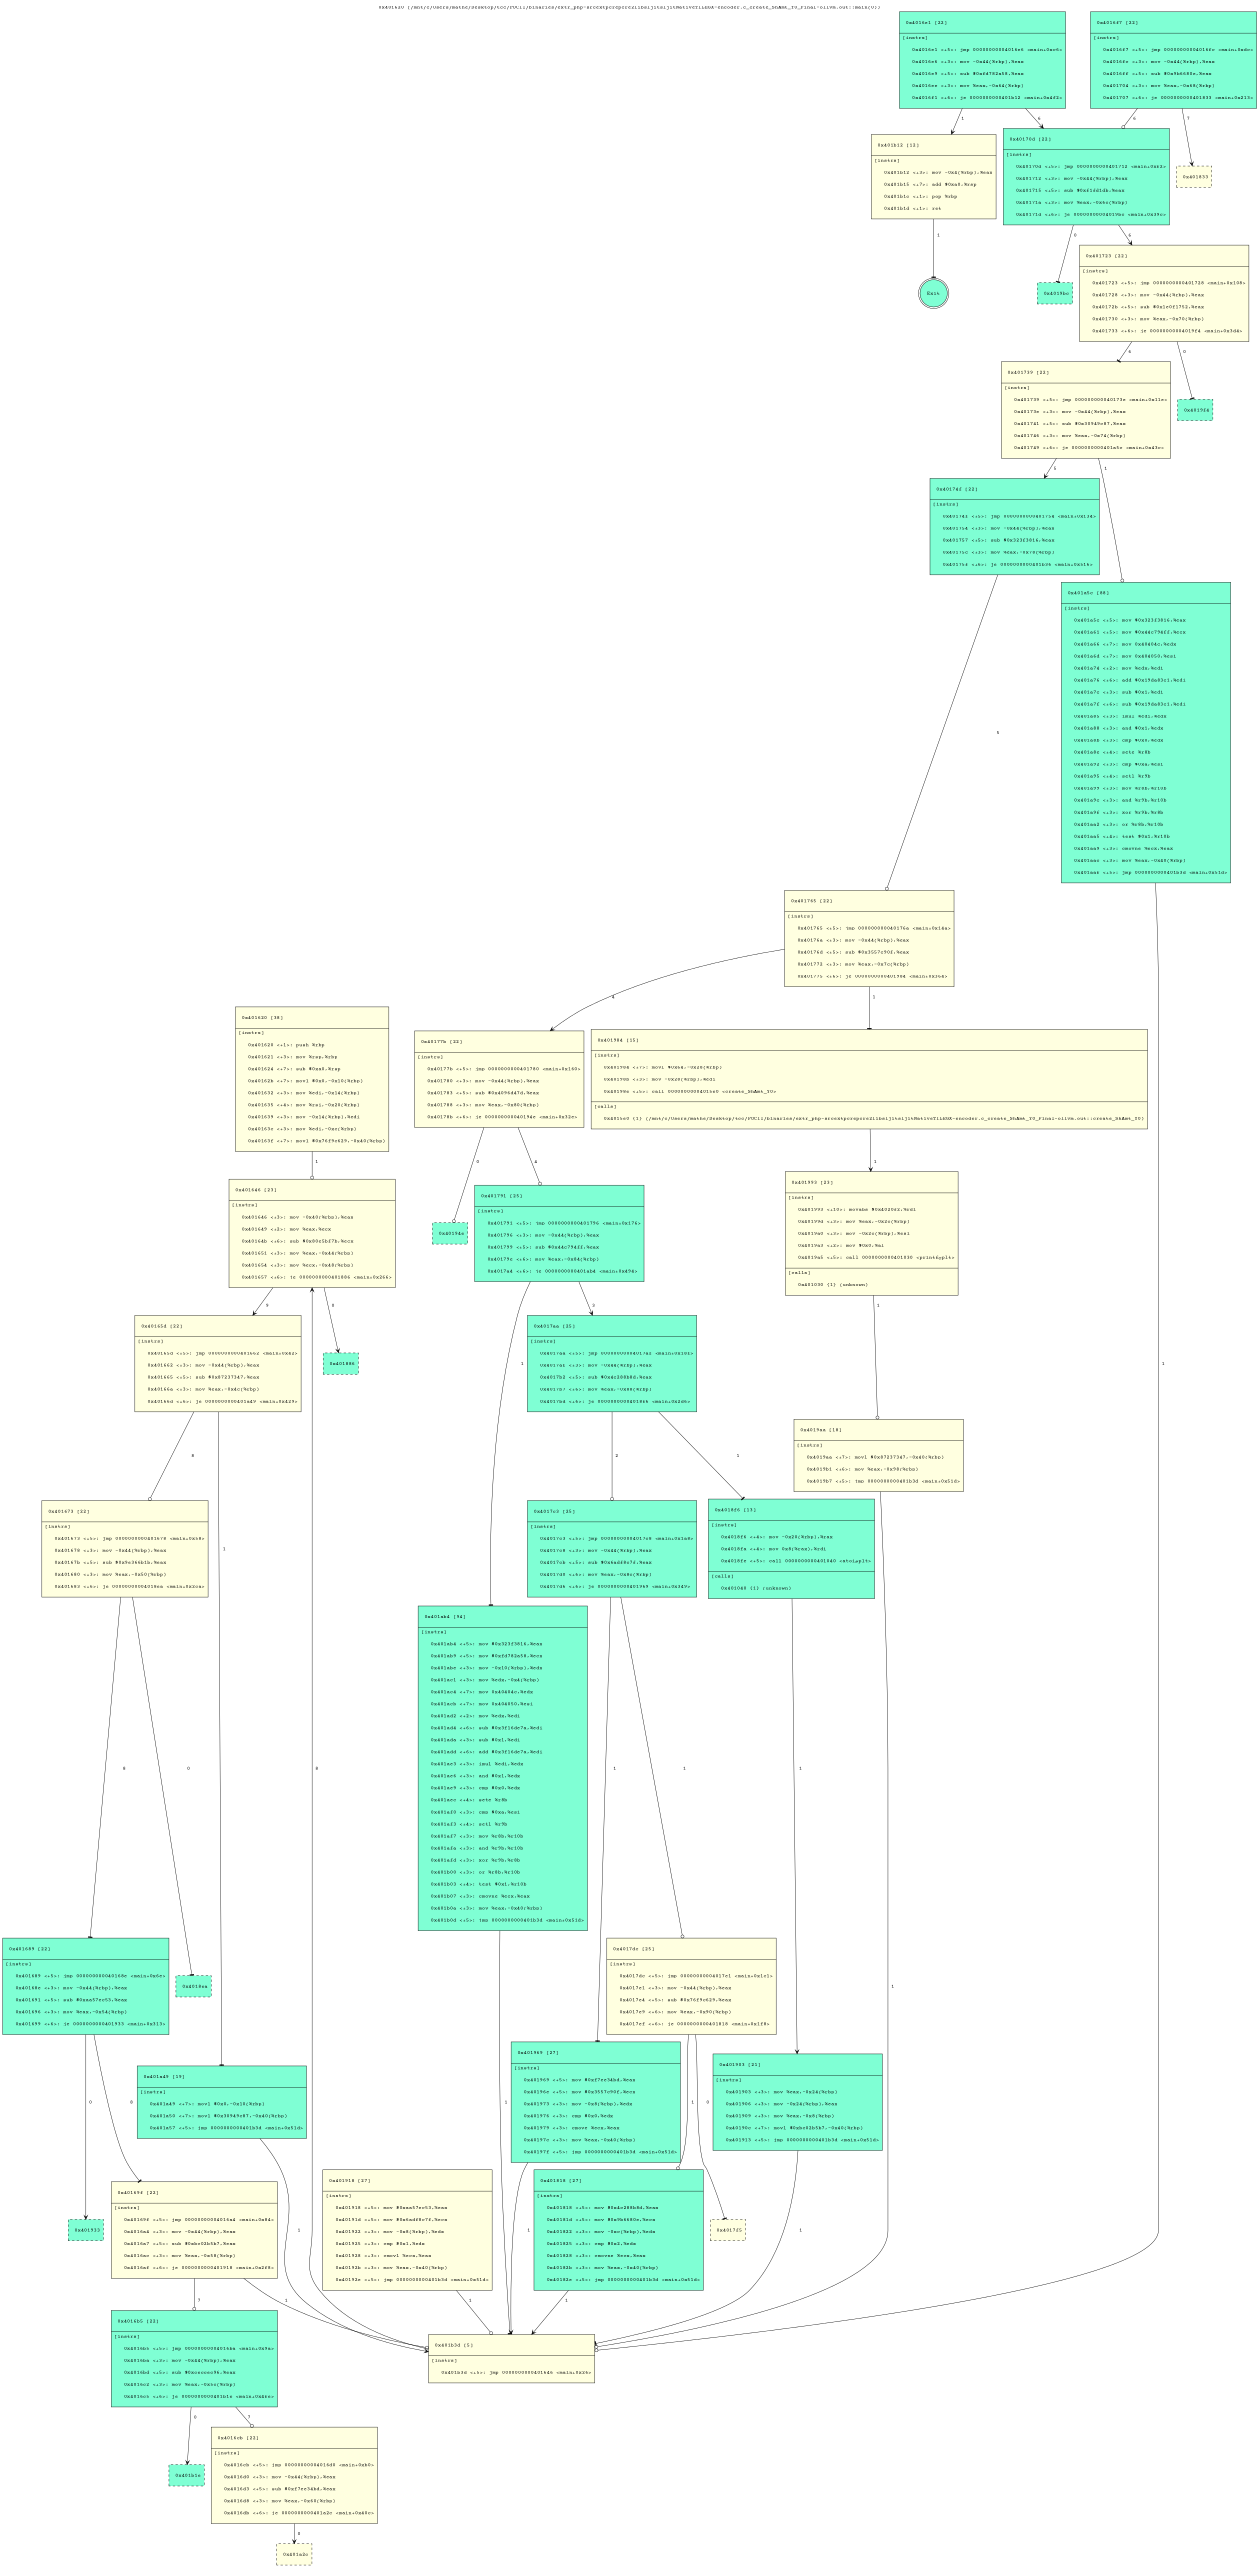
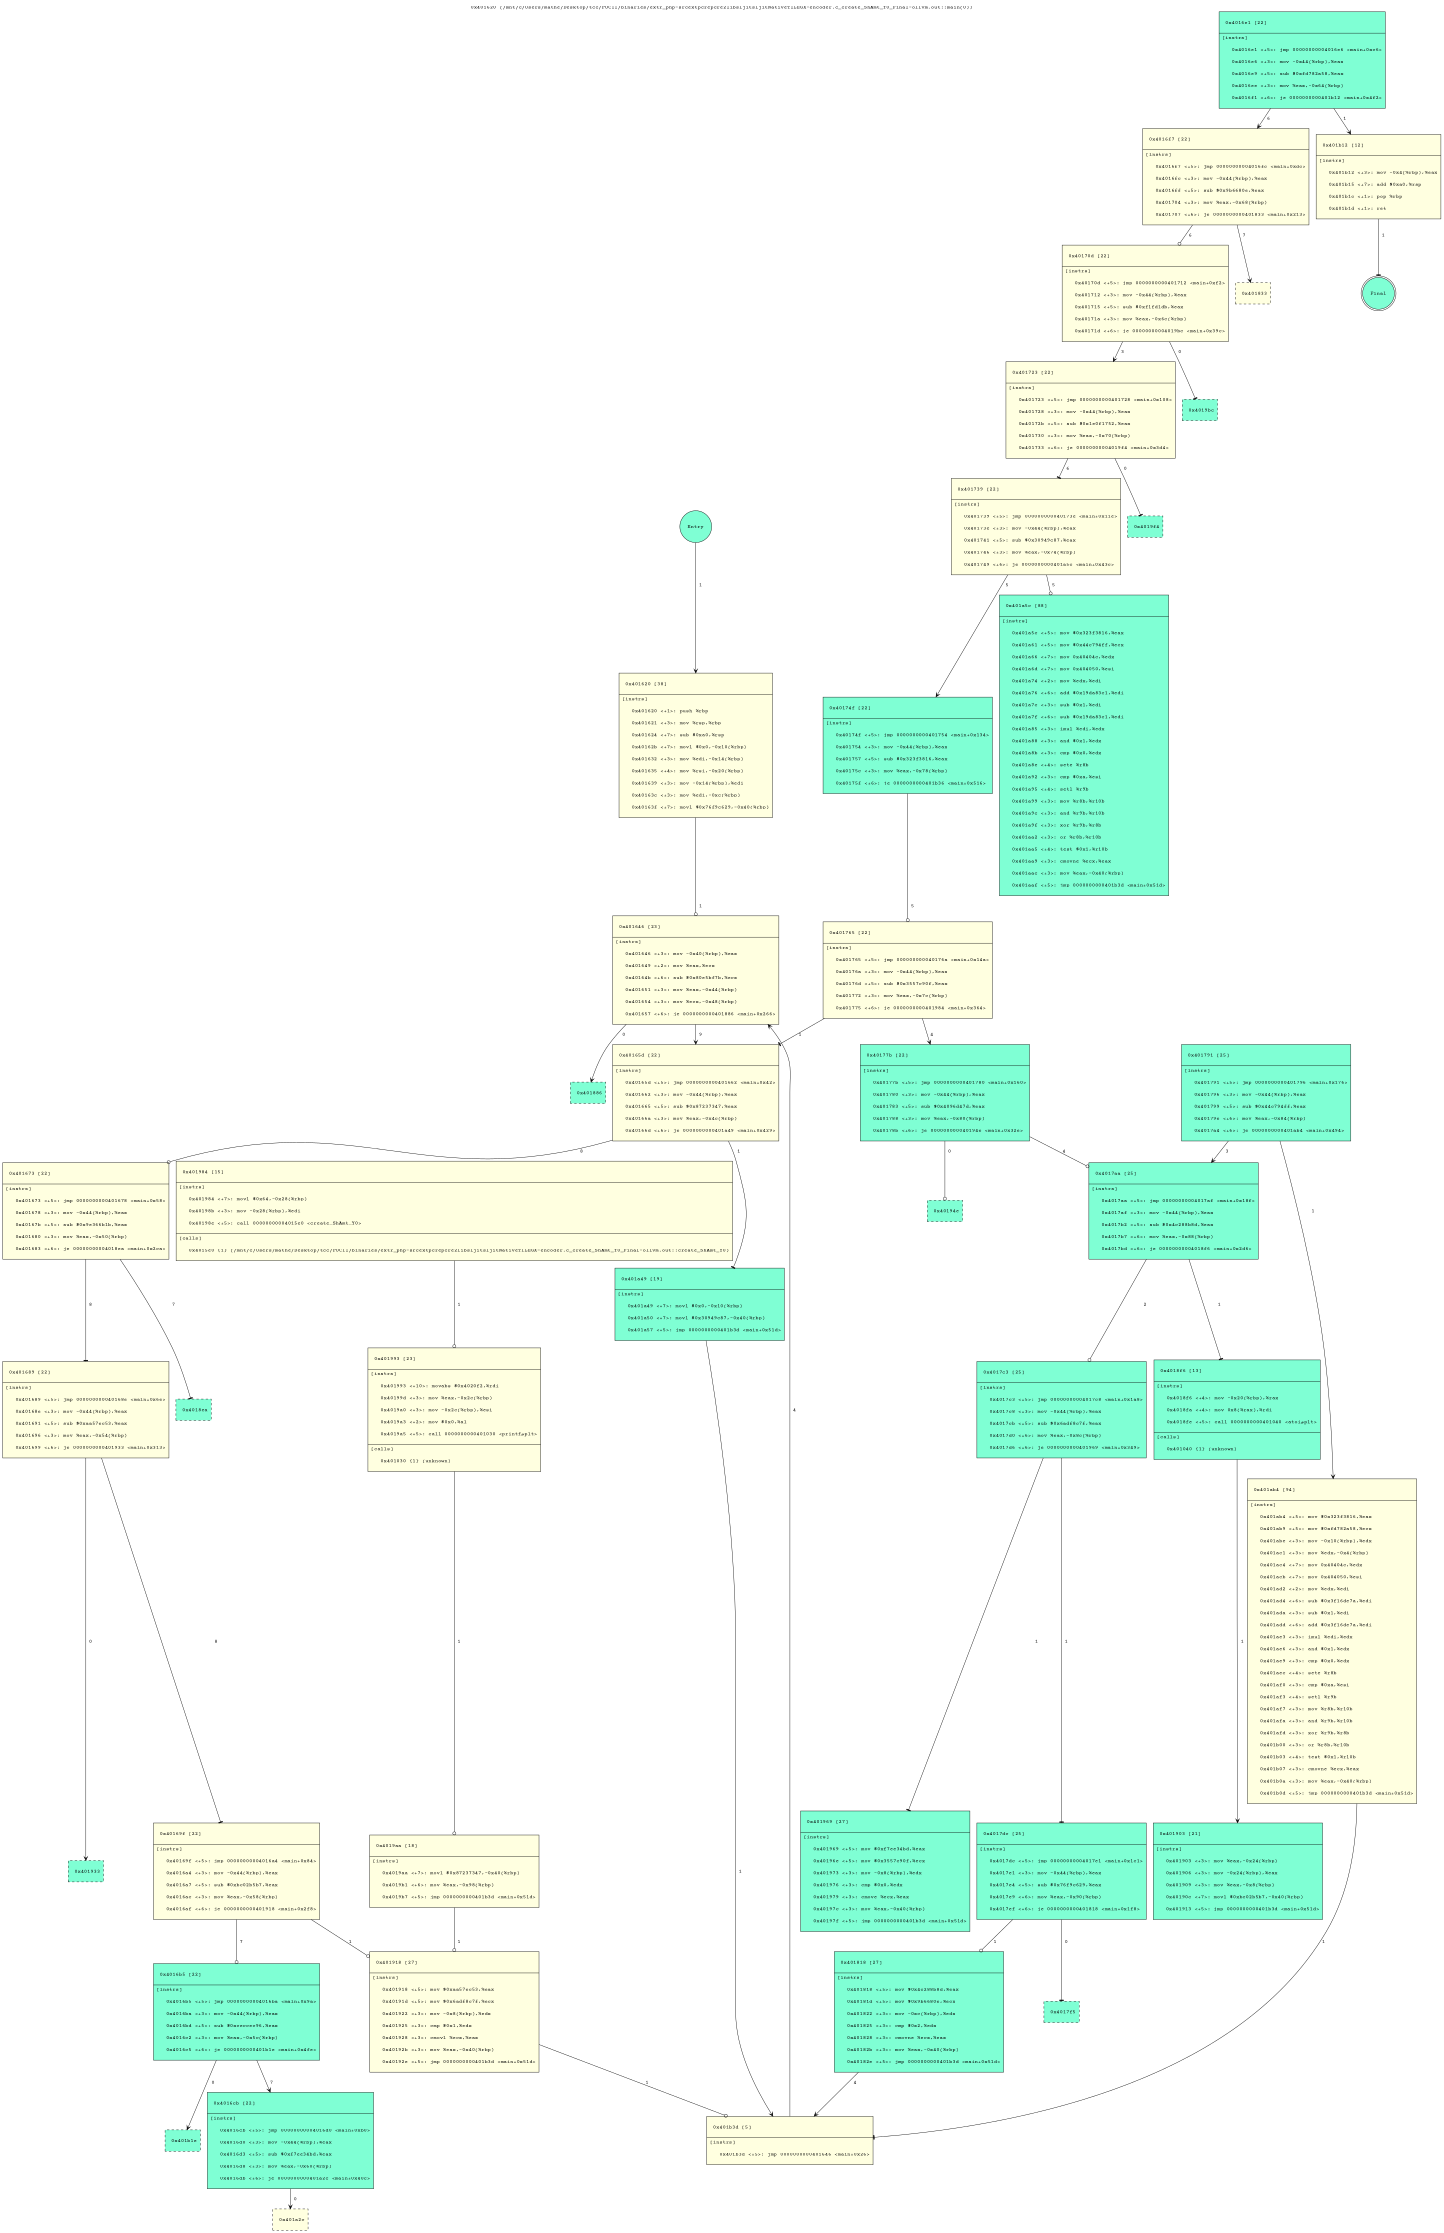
node "0x4016f7 [22]": fillcolor aquamarine -> lightyellow
edge "0x4016e1 [22]" -> "0x40170d [22]": now "0x4016e1 [22]" -> "0x4016f7 [22]"
node "0x40170d [22]": fillcolor aquamarine -> lightyellow
edge "0x40170d [22]" -> "0x401723 [22]": label " 6" -> " 3"
node "Exit": label "Exit" -> "Final"
edge "0x401739 [22]" -> "0x401a5c [88]": label " 1" -> " 5"
node "Entry": added
edge "0x401765 [22]" -> "0x401984 [15]": now "0x401765 [22]" -> "0x40165d [22]"
node "0x40177b [22]": fillcolor lightyellow -> aquamarine
edge "0x401984 [15]" -> "0x401993 [23]": arrowhead vee -> odot
edge "0x40177b [22]" -> "0x401791 [25]": now "0x40177b [22]" -> "0x4017aa [25]"
edge "0x401791 [25]" -> "0x401ab4 [94]": arrowhead tee -> vee
edge "0x4017c3 [25]" -> "0x4017dc [25]": arrowhead odot -> tee
edge "0x401673 [22]" -> "0x4018ea": label " 0" -> " 7"
edge "0x401b3d [5]" -> "0x401646 [23]": label " 8" -> " 4"
node "0x401ab4 [94]": fillcolor aquamarine -> lightyellow
edge "0x401a5c [88]" -> "0x401b3d [5]": removed, label "1"
node "0x401689 [22]": fillcolor aquamarine -> lightyellow
node "0x4017dc [25]": fillcolor lightyellow -> aquamarine
edge "0x4019aa [18]" -> "0x401b3d [5]": now "0x4019aa [18]" -> "0x401918 [27]"
node "0x4017f5": fillcolor lightyellow -> aquamarine
edge "0x401969 [27]" -> "0x401b3d [5]": removed, label "1"
edge "0x401903 [21]" -> "0x401b3d [5]": removed, label "1"
edge "0x401818 [27]" -> "0x401b3d [5]": label " 1" -> " 4"
edge "0x40169f [22]" -> "0x401b3d [5]": now "0x40169f [22]" -> "0x401918 [27]"
edge "0x4016b5 [22]" -> "0x4016cb [22]": arrowhead odot -> vee
node "0x4016cb [22]": fillcolor lightyellow -> aquamarine
